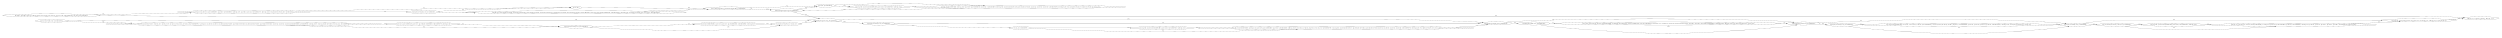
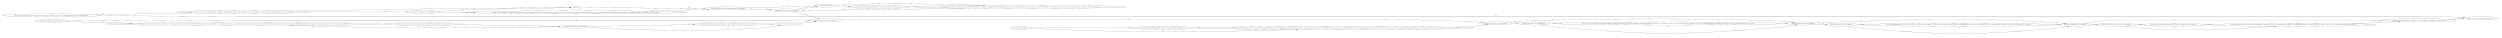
node "'cmp byte [esi+0xa7], 0x0', 'jne 0x804e5a2',": removed
